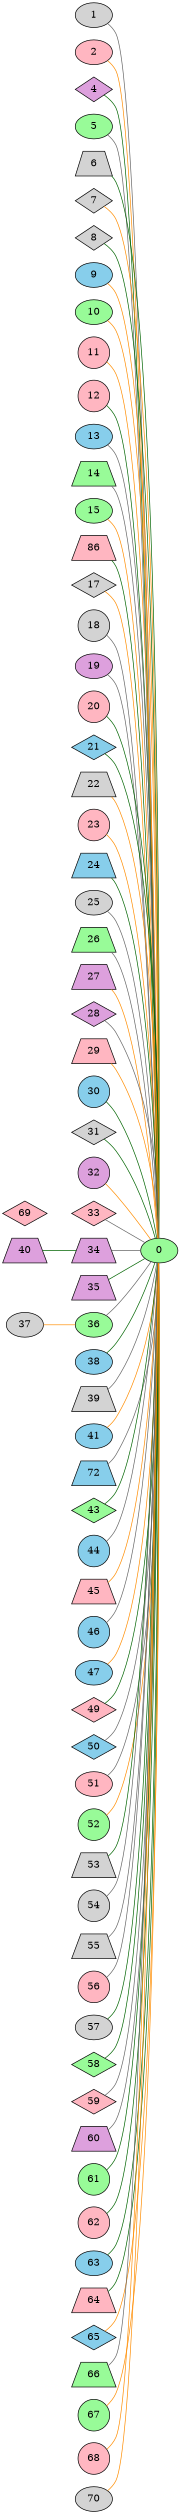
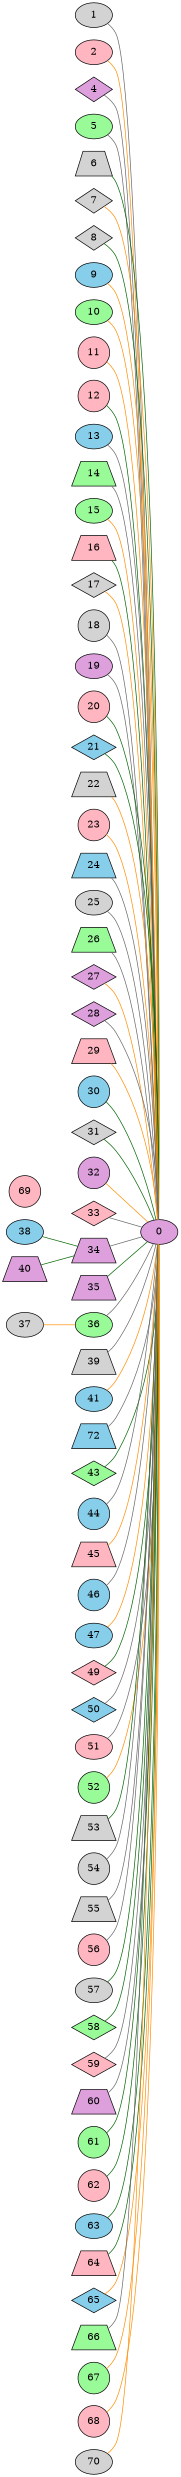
node "86": label "86" -> "16"
edge "4" -- "0": color darkgreen -> gray40
node "27": shape trapezium -> diamond
edge "24" -- "0": color darkgreen -> gray40
node "69": shape diamond -> circle
node "0": fillcolor palegreen -> plum
edge "0" -- "38": now "34" -- "38"
